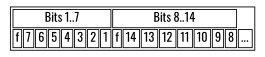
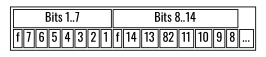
node "Bits 1..7": text "12" -> "82"
